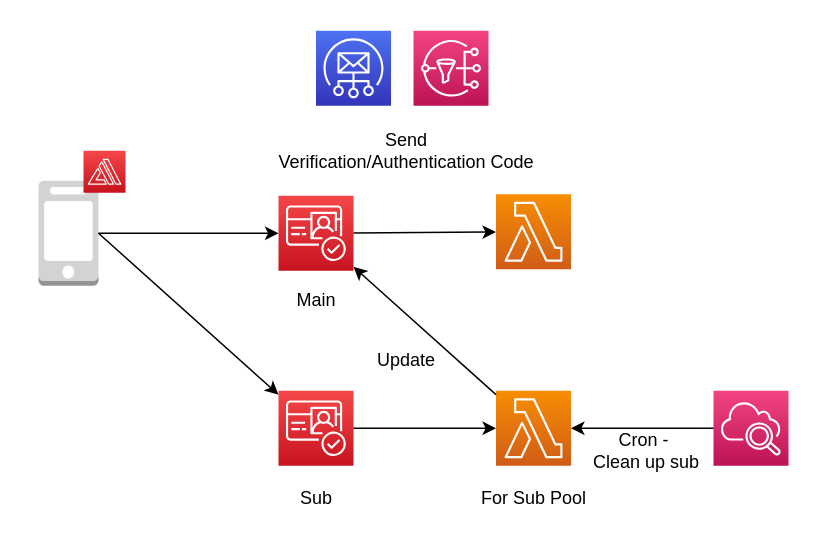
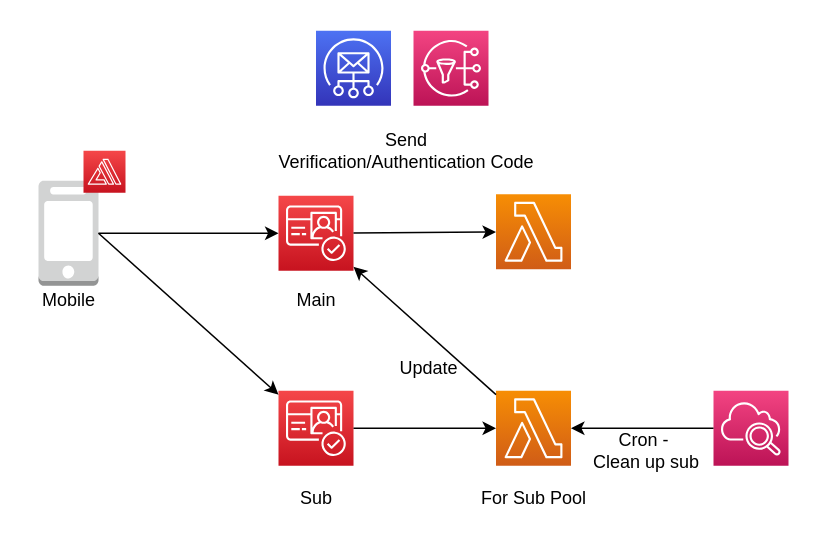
node "Mobile": added
node "Update": moved (406, 361) -> (428, 368)
